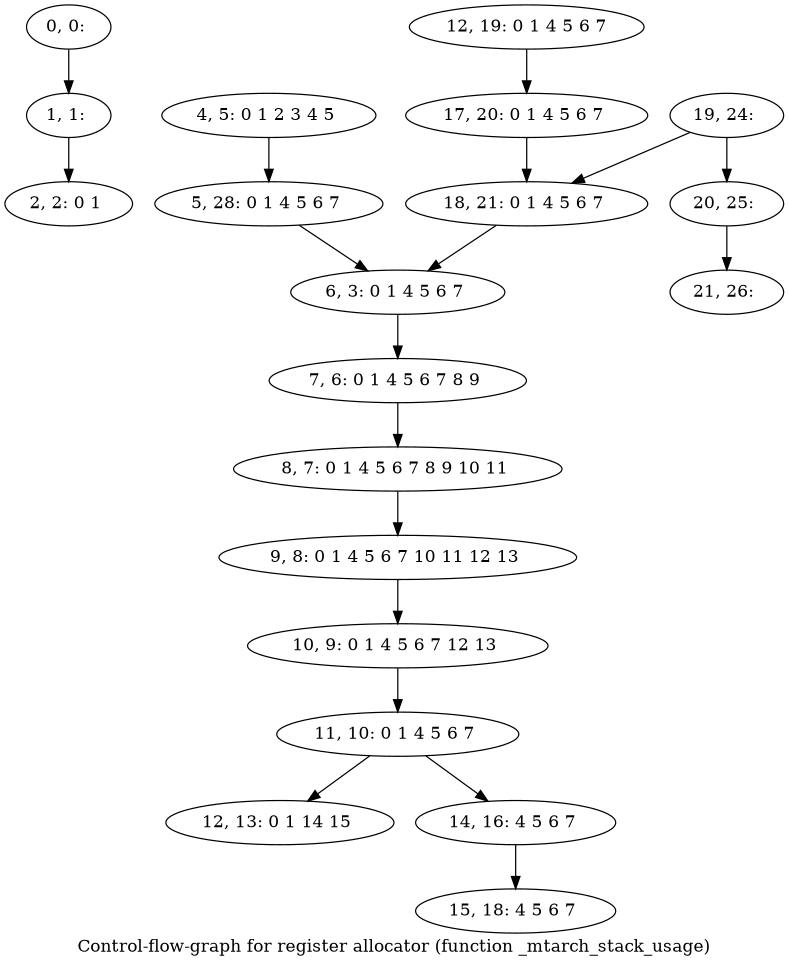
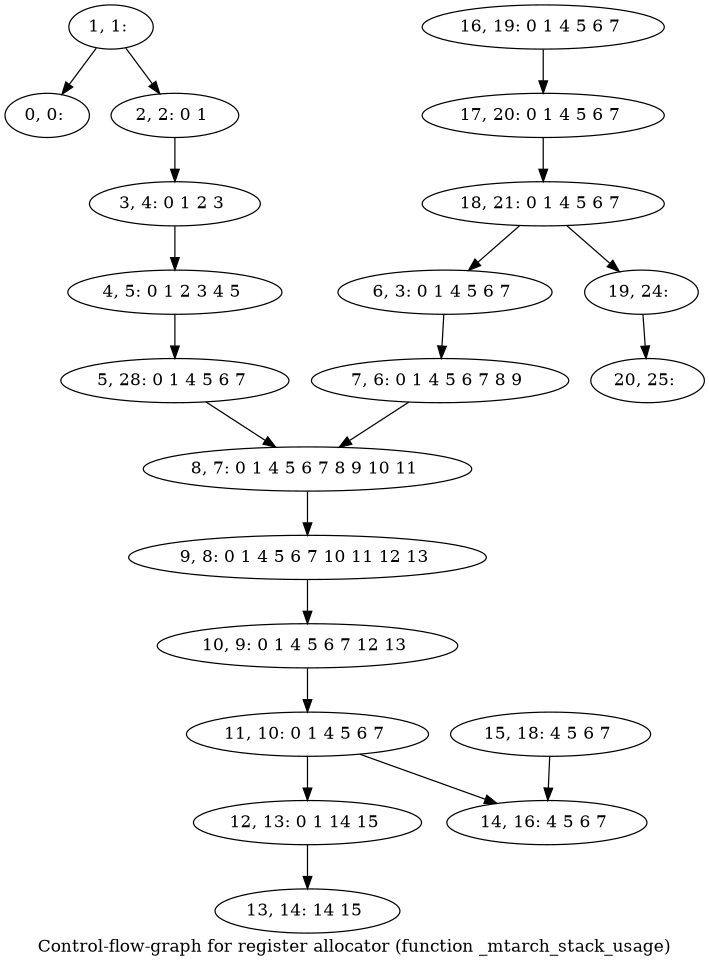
node "12, 19: 0 1 4 5 6 7": label "12, 19: 0 1 4 5 6 7" -> "16, 19: 0 1 4 5 6 7"
edge "0, 0:" -> "1, 1:": reversed
edge "19, 24:" -> "18, 21: 0 1 4 5 6 7": reversed
node "3, 4: 0 1 2 3": added
edge "5, 28: 0 1 4 5 6 7" -> "6, 3: 0 1 4 5 6 7": now "5, 28: 0 1 4 5 6 7" -> "8, 7: 0 1 4 5 6 7 8 9 10 11"
node "21, 26:": removed
edge "14, 16: 4 5 6 7" -> "15, 18: 4 5 6 7": reversed
node "13, 14: 14 15": added
